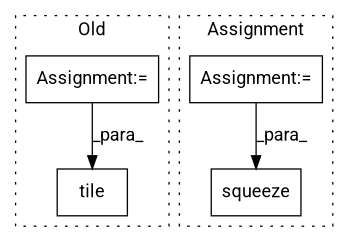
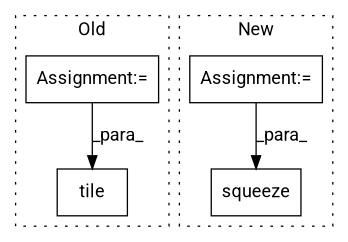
cluster "Assignment": label "Assignment" -> "New"
